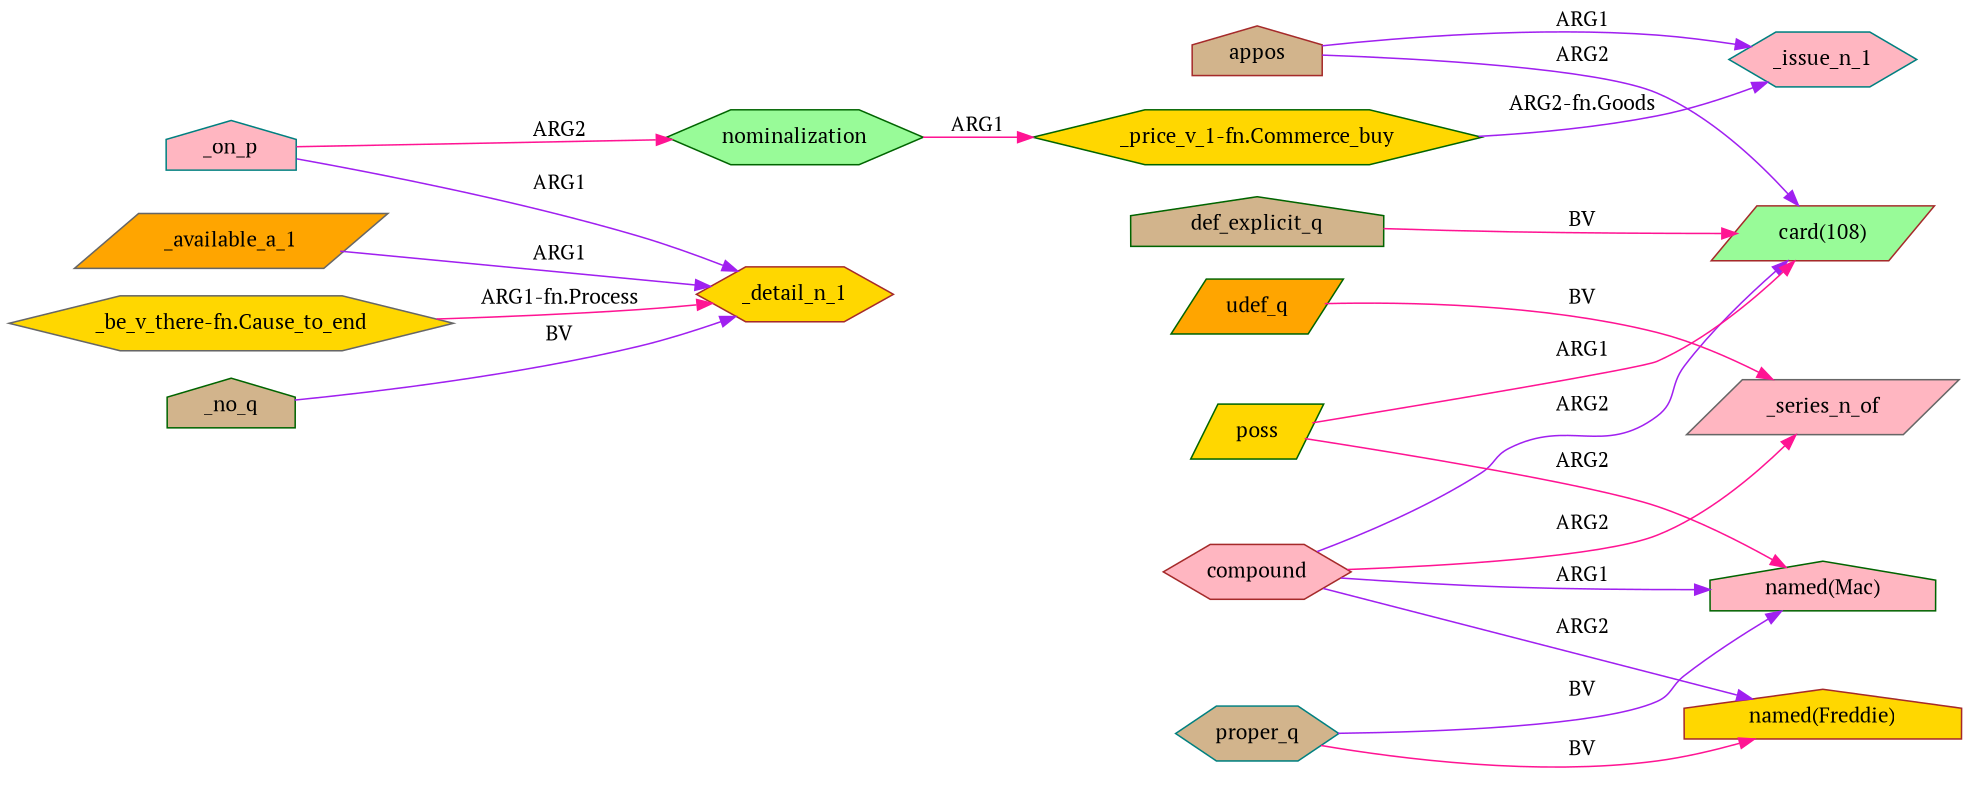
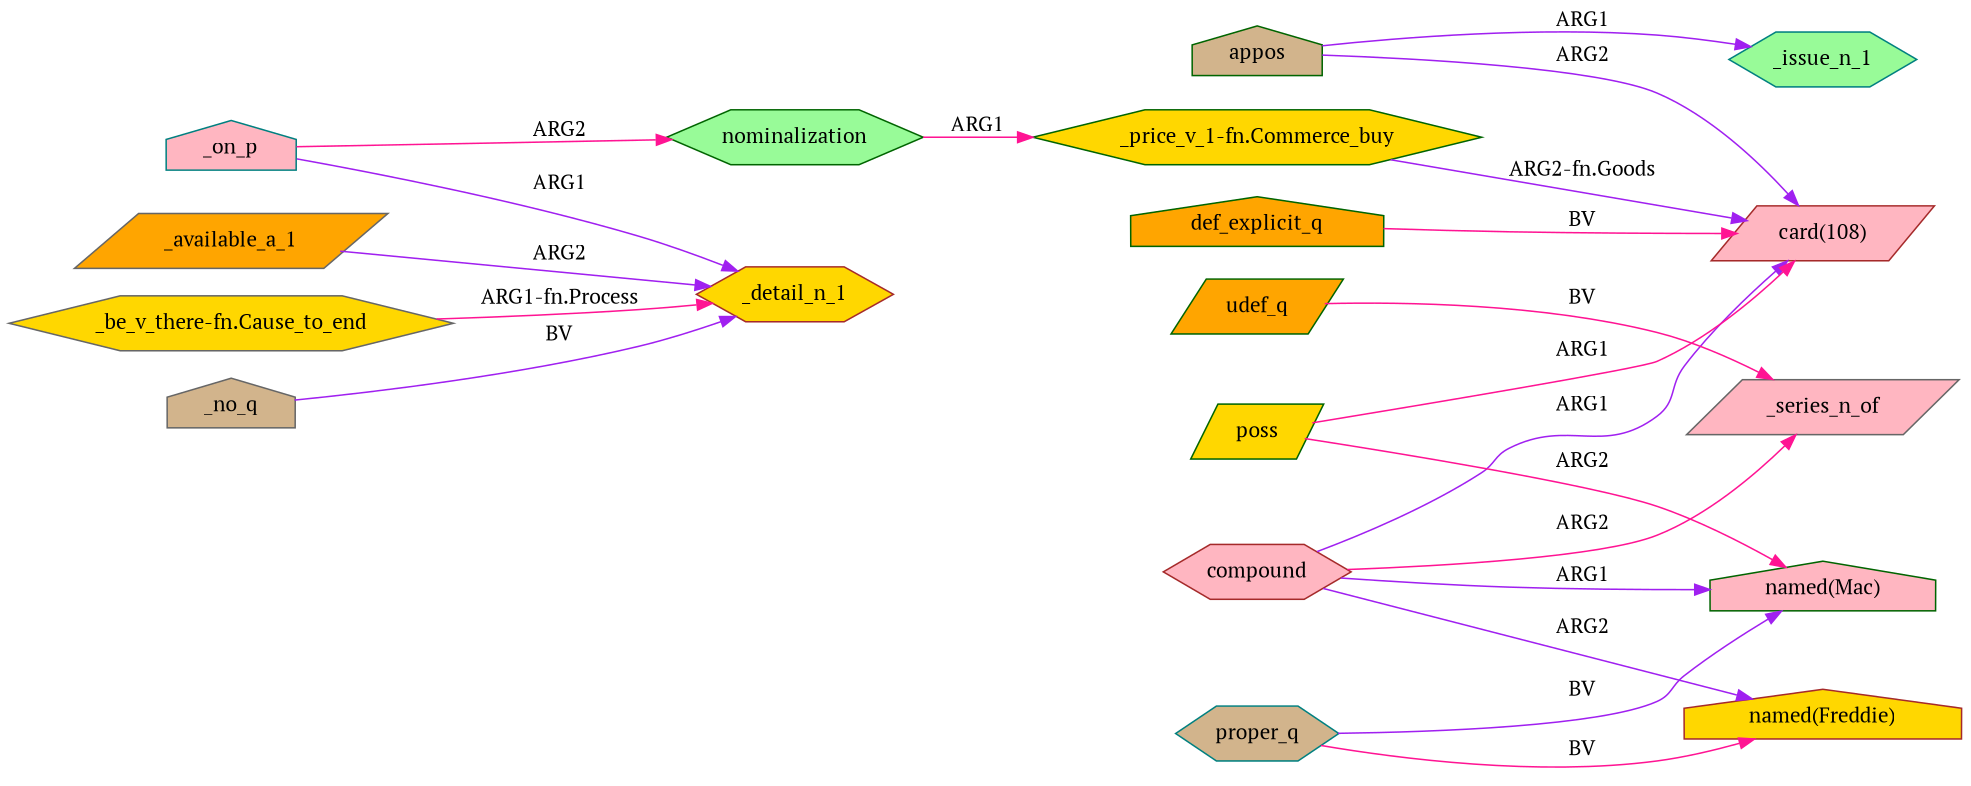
node "appos": color brown -> darkgreen
node "_issue_n_1": fillcolor lightpink -> palegreen
edge "_price_v_1-fn.Commerce_buy" -> "_issue_n_1": now "_price_v_1-fn.Commerce_buy" -> "card(108)"
node "def_explicit_q": fillcolor tan -> orange
node "card(108)": fillcolor palegreen -> lightpink
edge "_available_a_1" -> "_detail_n_1": label "ARG1" -> "ARG2"
edge "compound" -> "card(108)": label "ARG2" -> "ARG1"
node "_no_q": color darkgreen -> gray40
